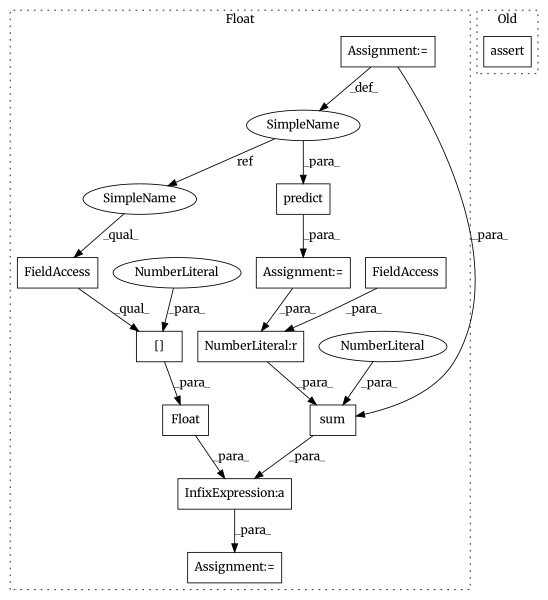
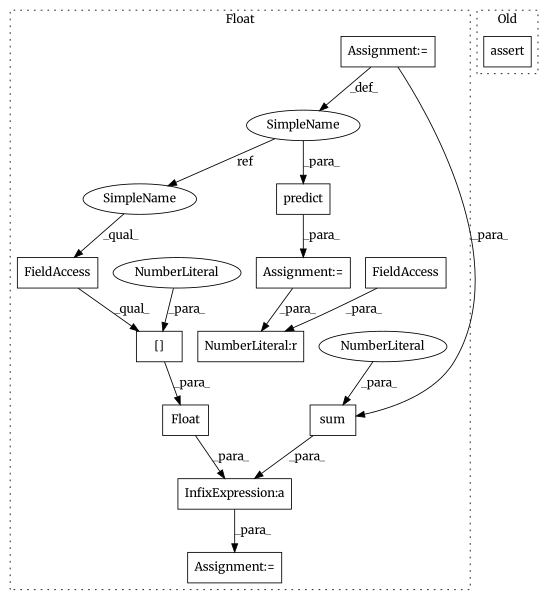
edge "NumberLiteral:r" -> "sum": removed, label "_para_"
